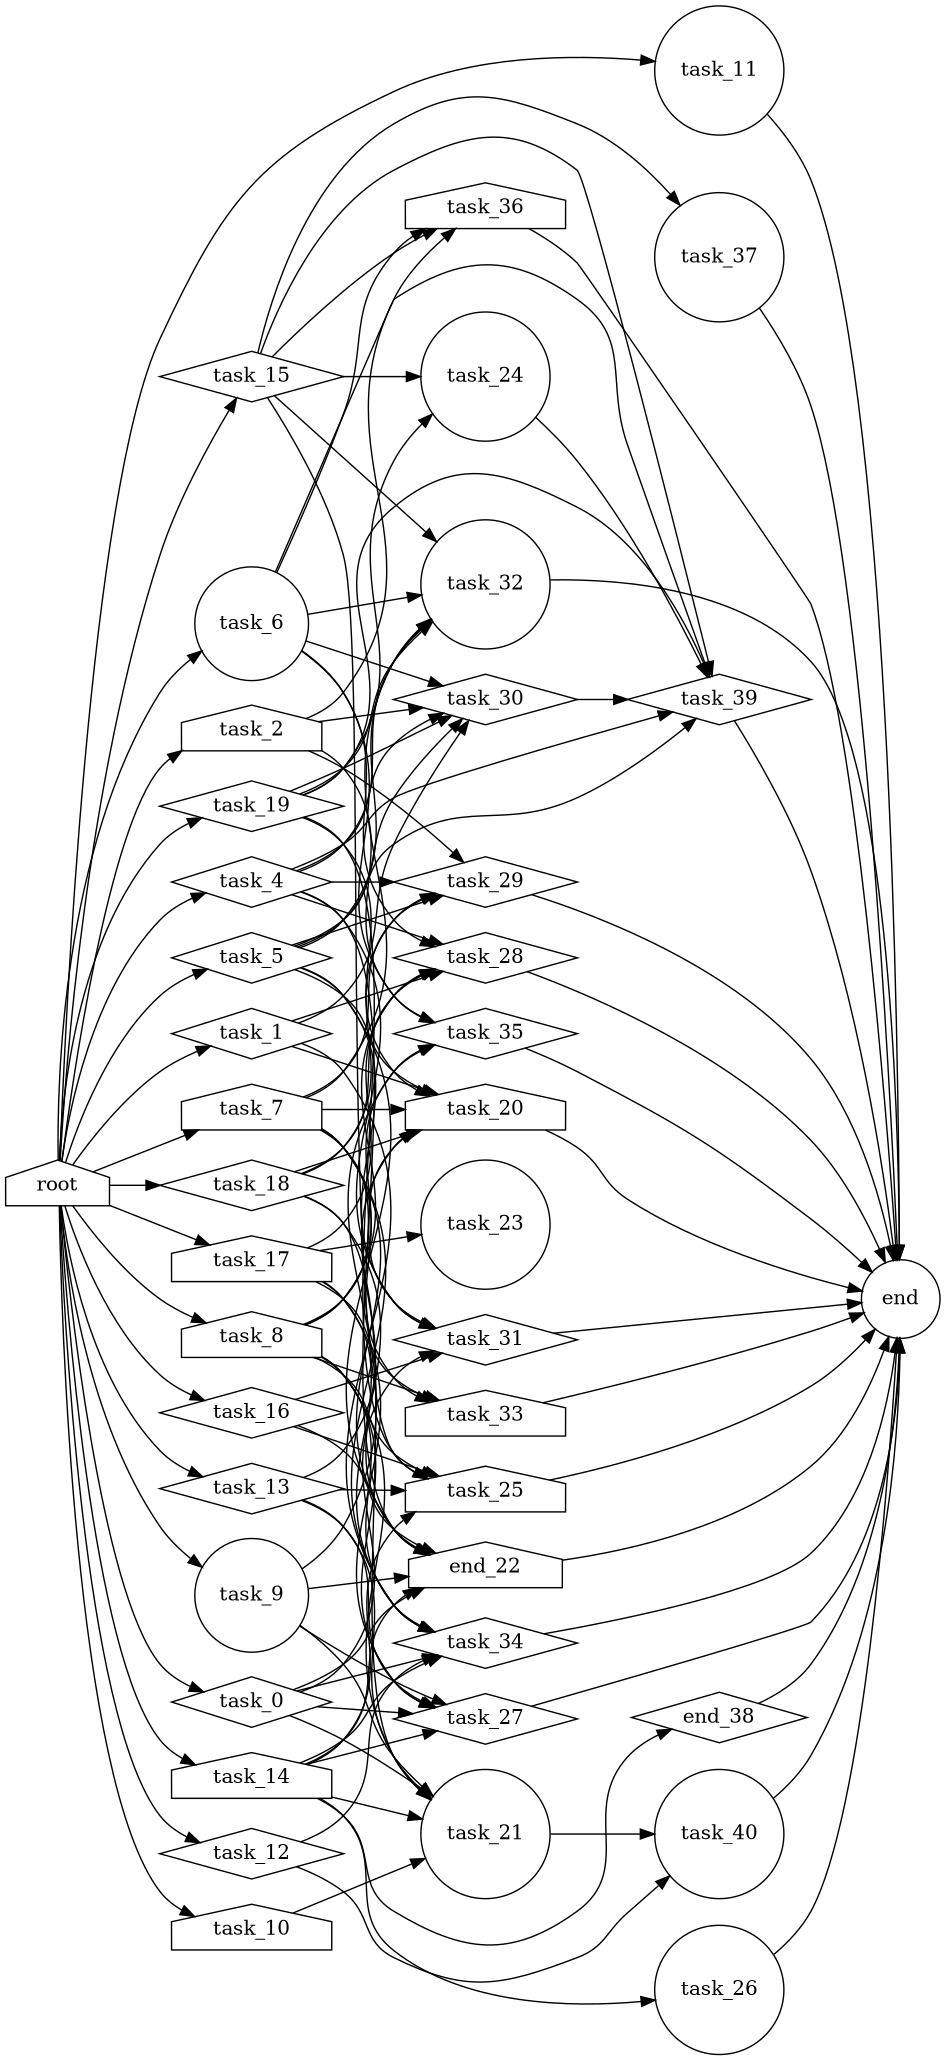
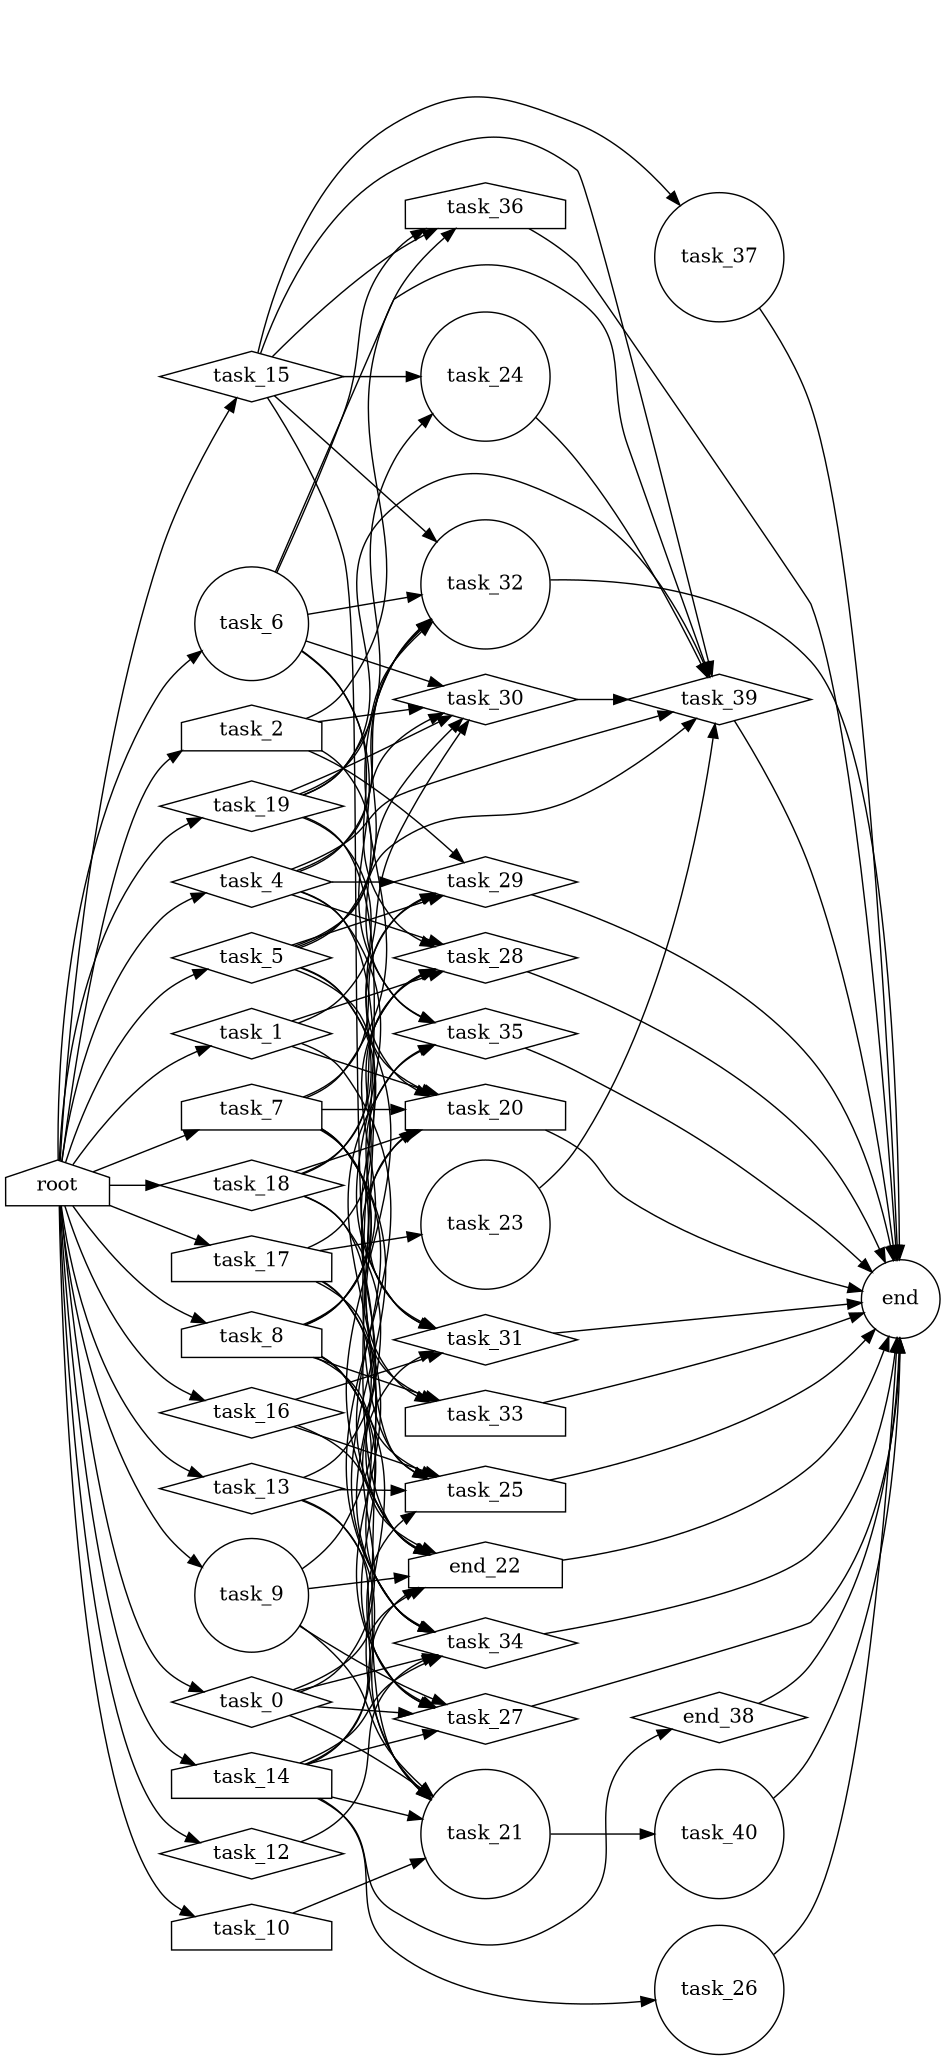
node "task_11": removed
edge "task_23" -> "task_39": added
edge "task_12" -> "task_40": removed
